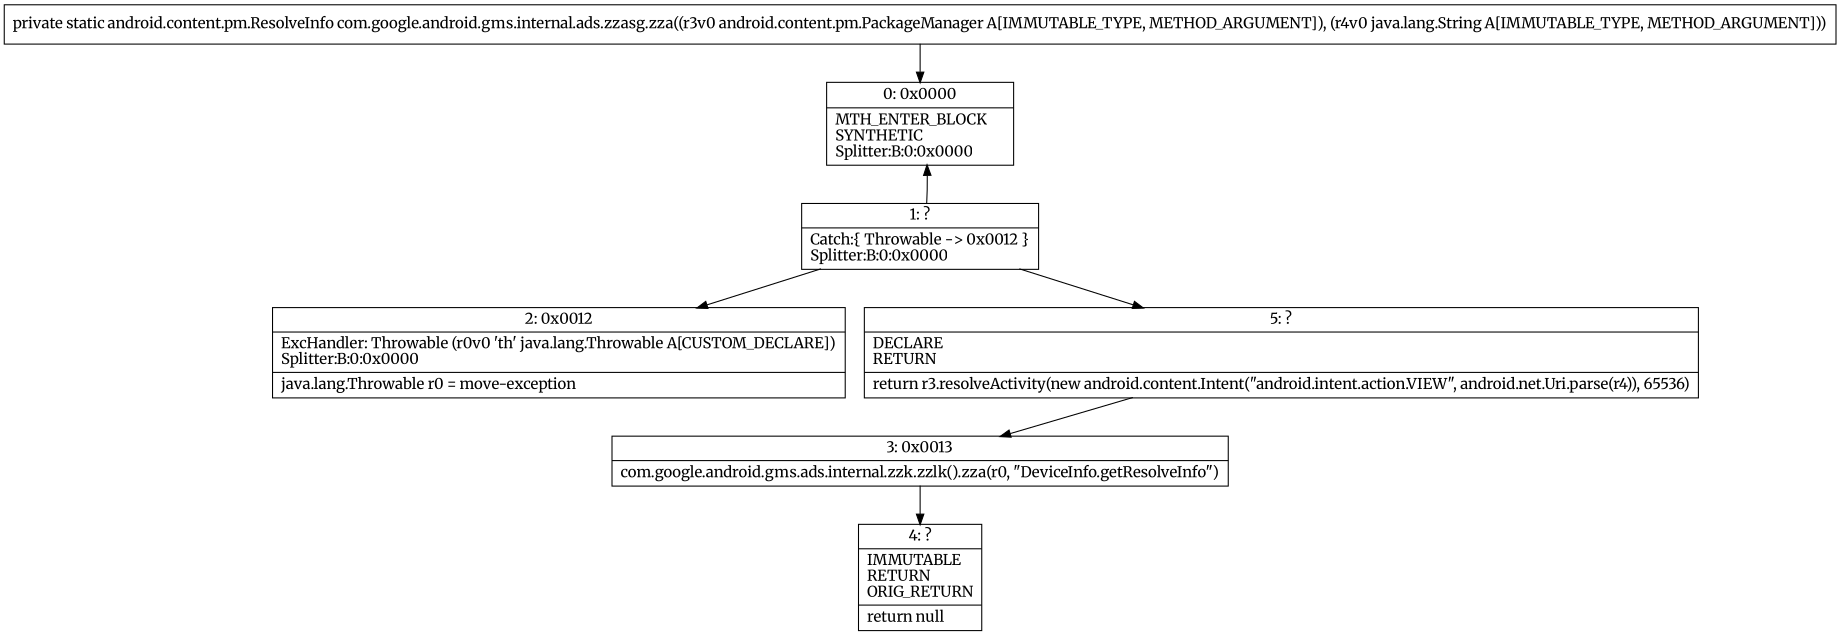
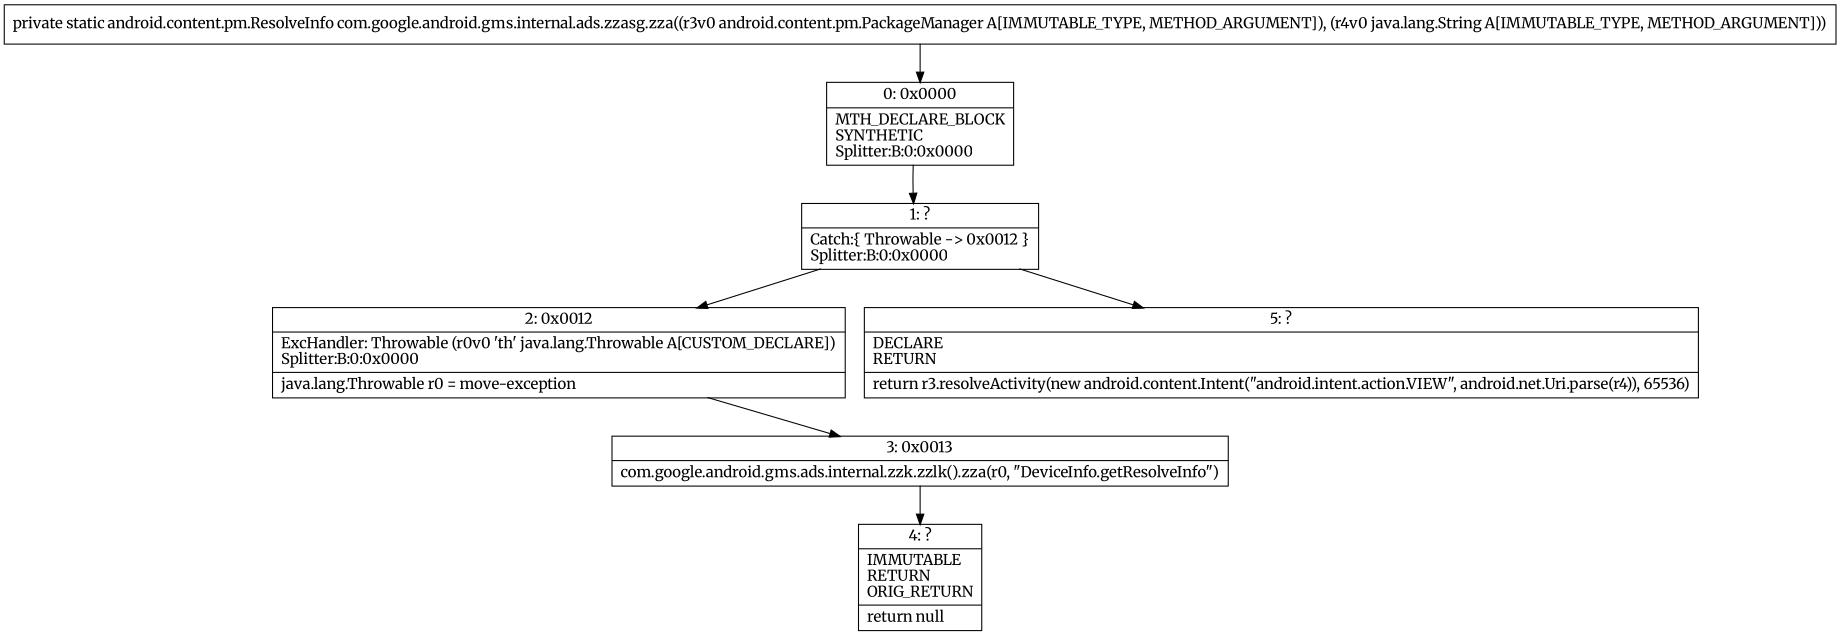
node "0: 0x0000": text "MTH_ENTER_BLOCK" -> "MTH_DECLARE_BLOCK"
edge "1: ?" -> "0: 0x0000": reversed
edge "5: ?" -> "3: 0x0013": now "2: 0x0012" -> "3: 0x0013"
